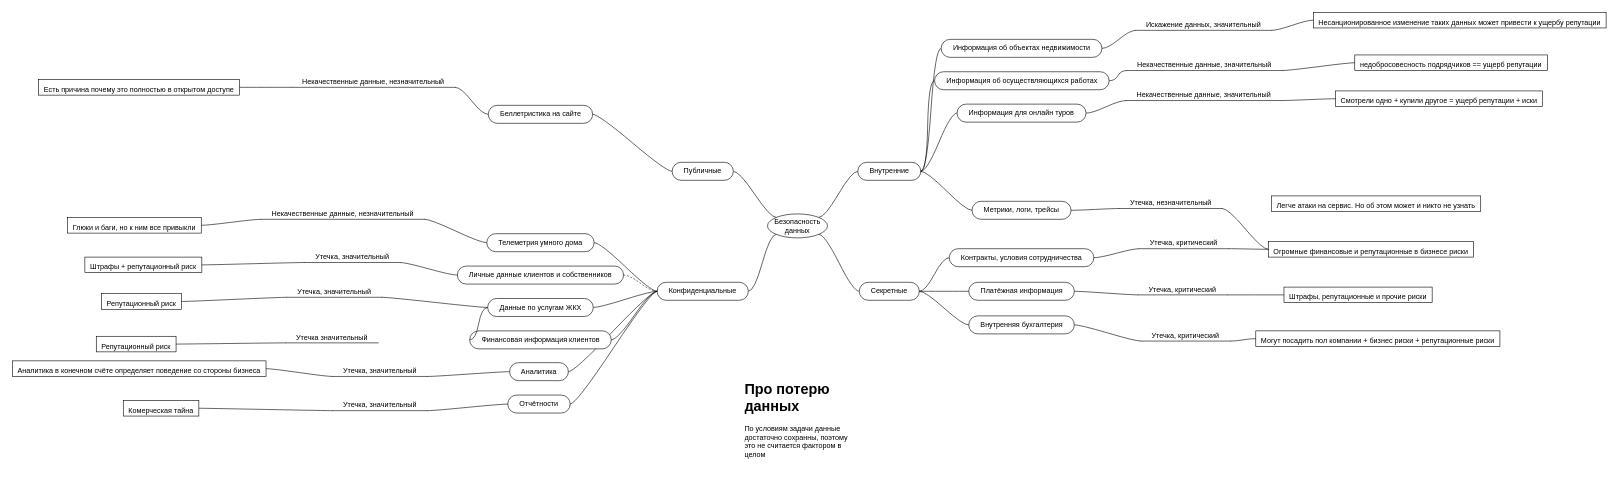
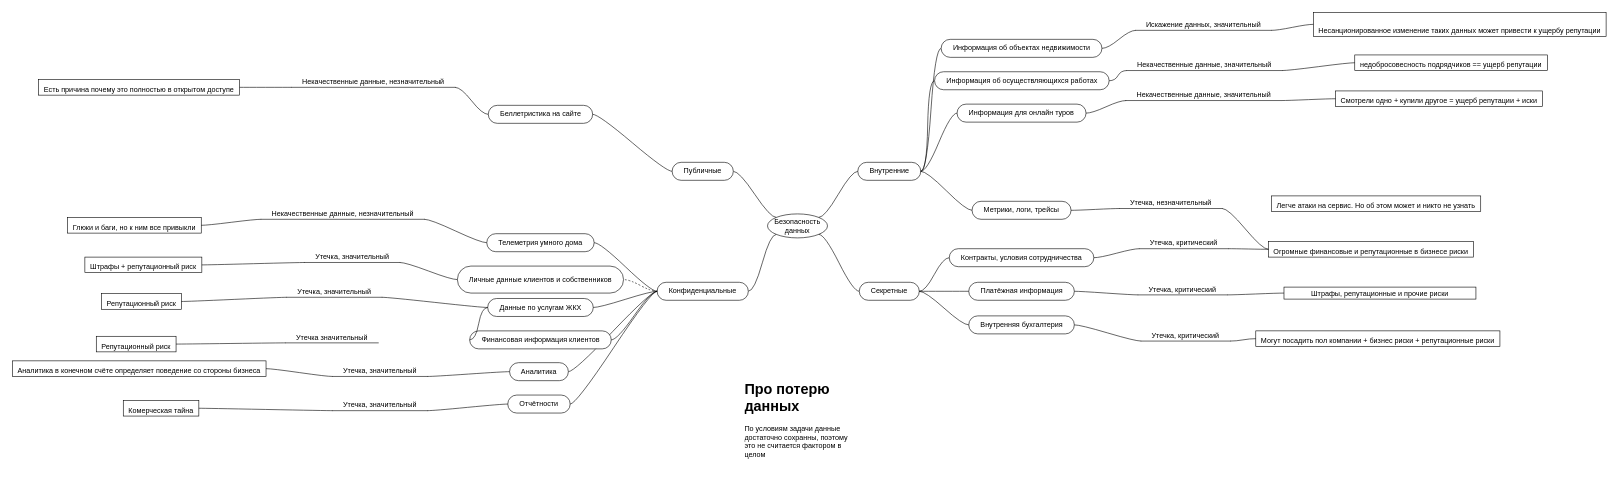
node "Несанционированное изменение таких данных может привести к ущербу репутации": size 293x16 -> 293x24
node "Личные данные клиентов и собственников": size 166x18 -> 166x27
node "Штрафы, репутационные и прочие риски": size 148x16 -> 192x12
